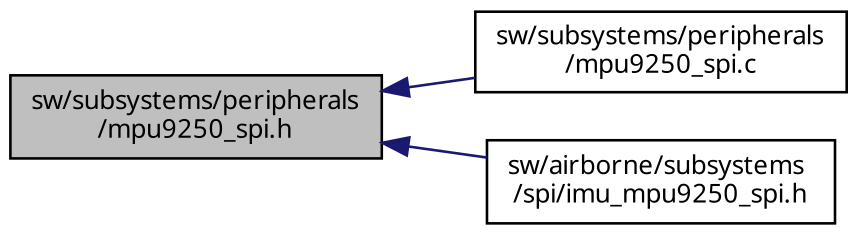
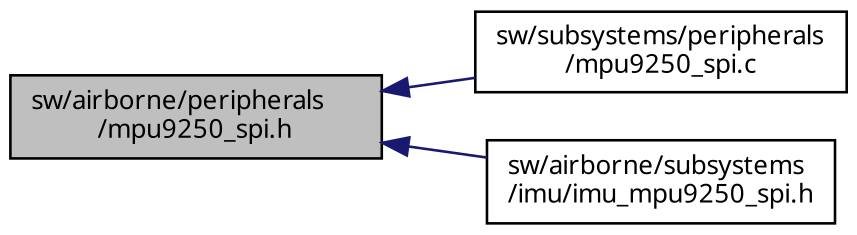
node "sw/subsystems/peripherals /mpu9250_spi.h": label "sw/subsystems/peripherals /mpu9250_spi.h" -> "sw/airborne/peripherals /mpu9250_spi.h"
node "sw/airborne/subsystems /spi/imu_mpu9250_spi.h": label "sw/airborne/subsystems /spi/imu_mpu9250_spi.h" -> "sw/airborne/subsystems /imu/imu_mpu9250_spi.h"
